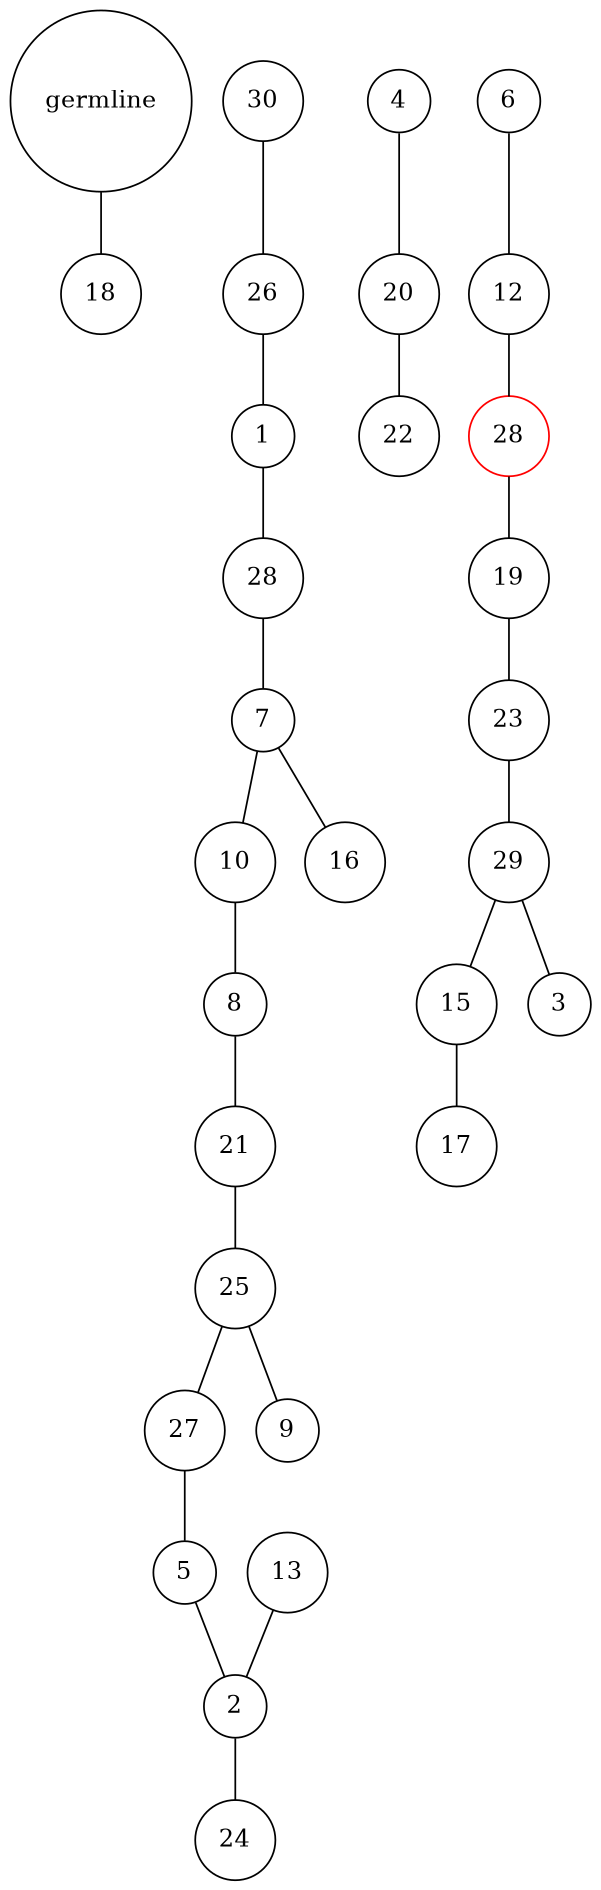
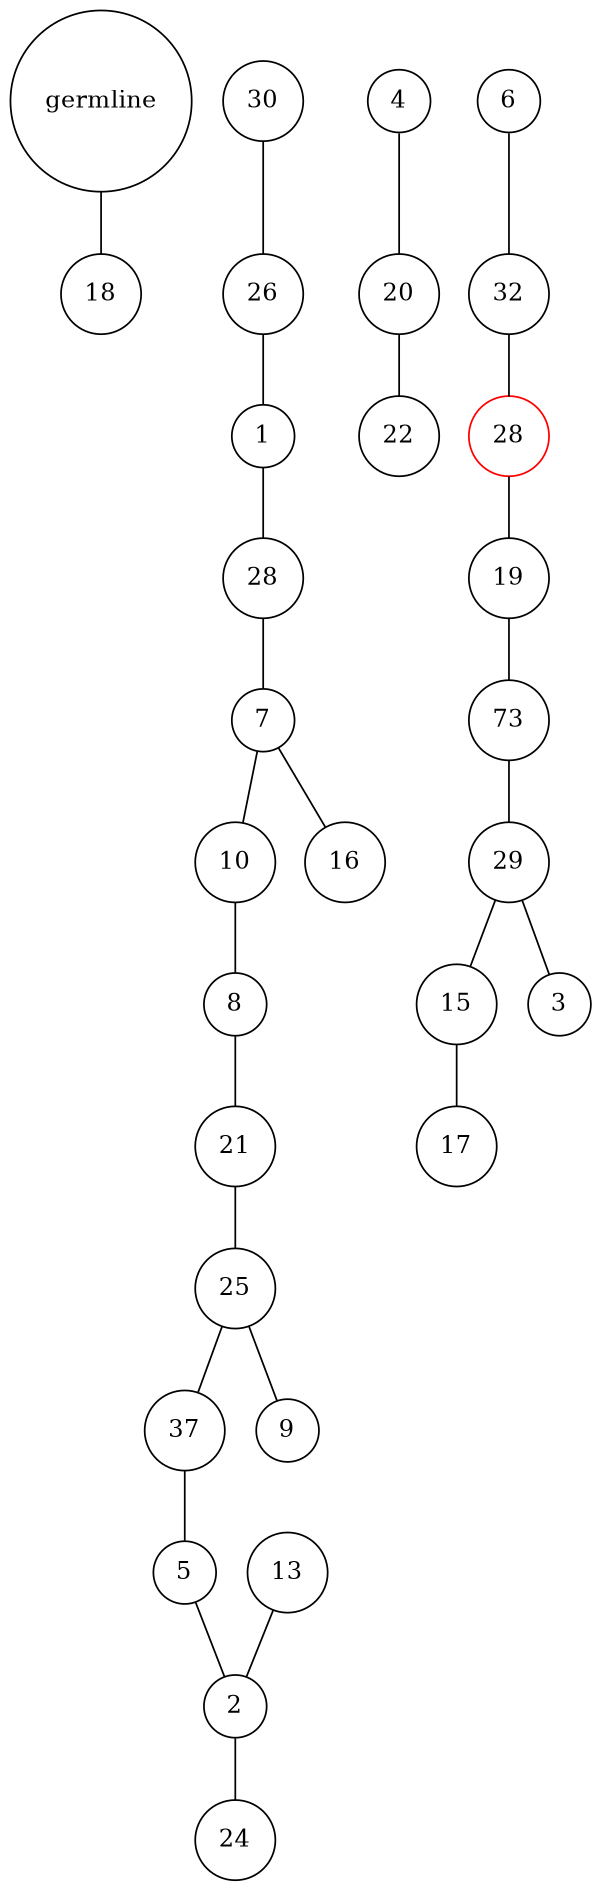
node "12": label "12" -> "32"
node "23": label "23" -> "73"
node "27": label "27" -> "37"
